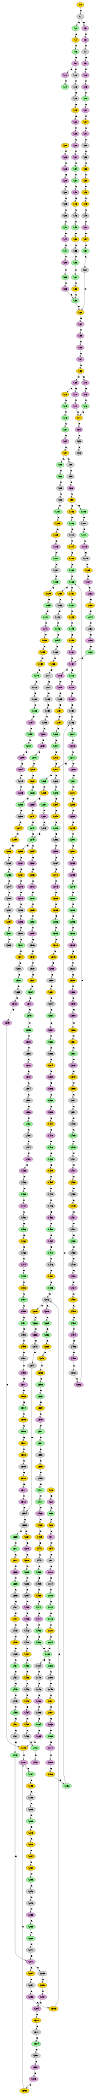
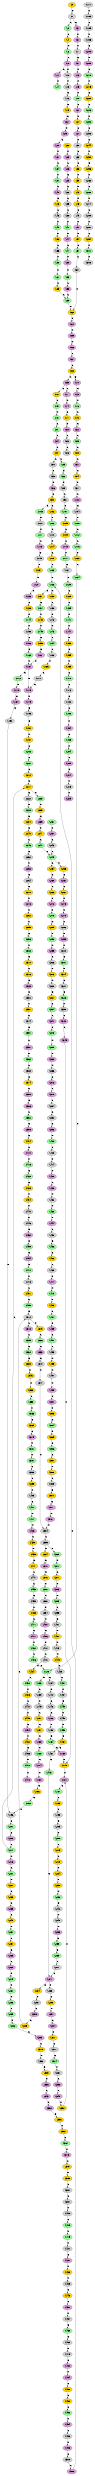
edge "S76" -> "S77": now "S76" -> "S79"
edge "S171" -> "S177": now "S171" -> "S173"
